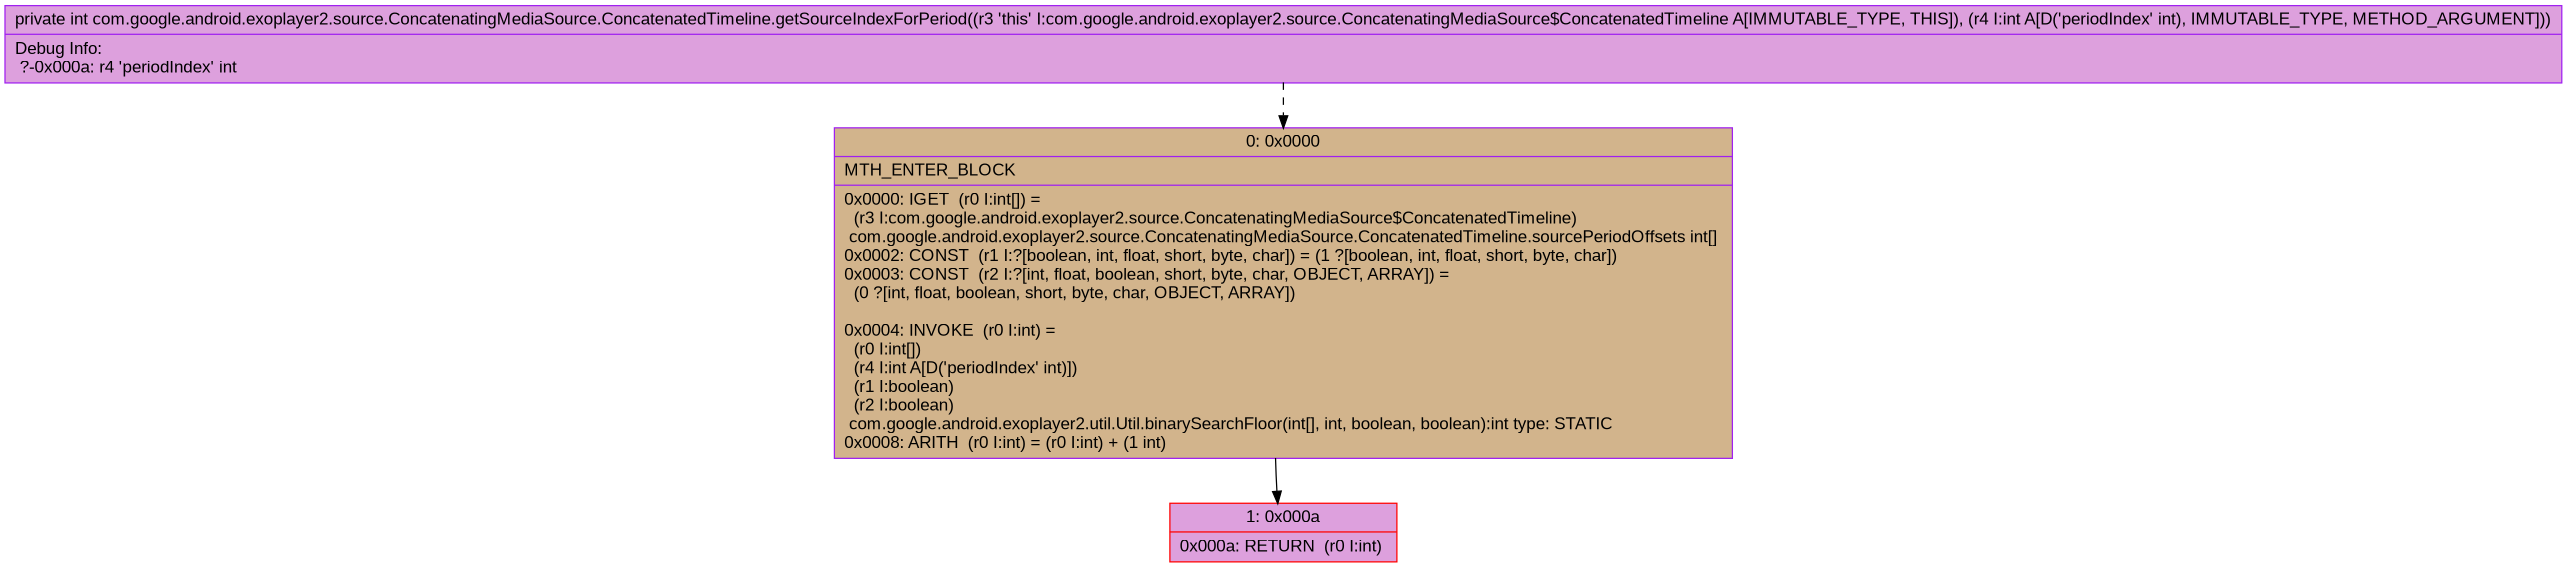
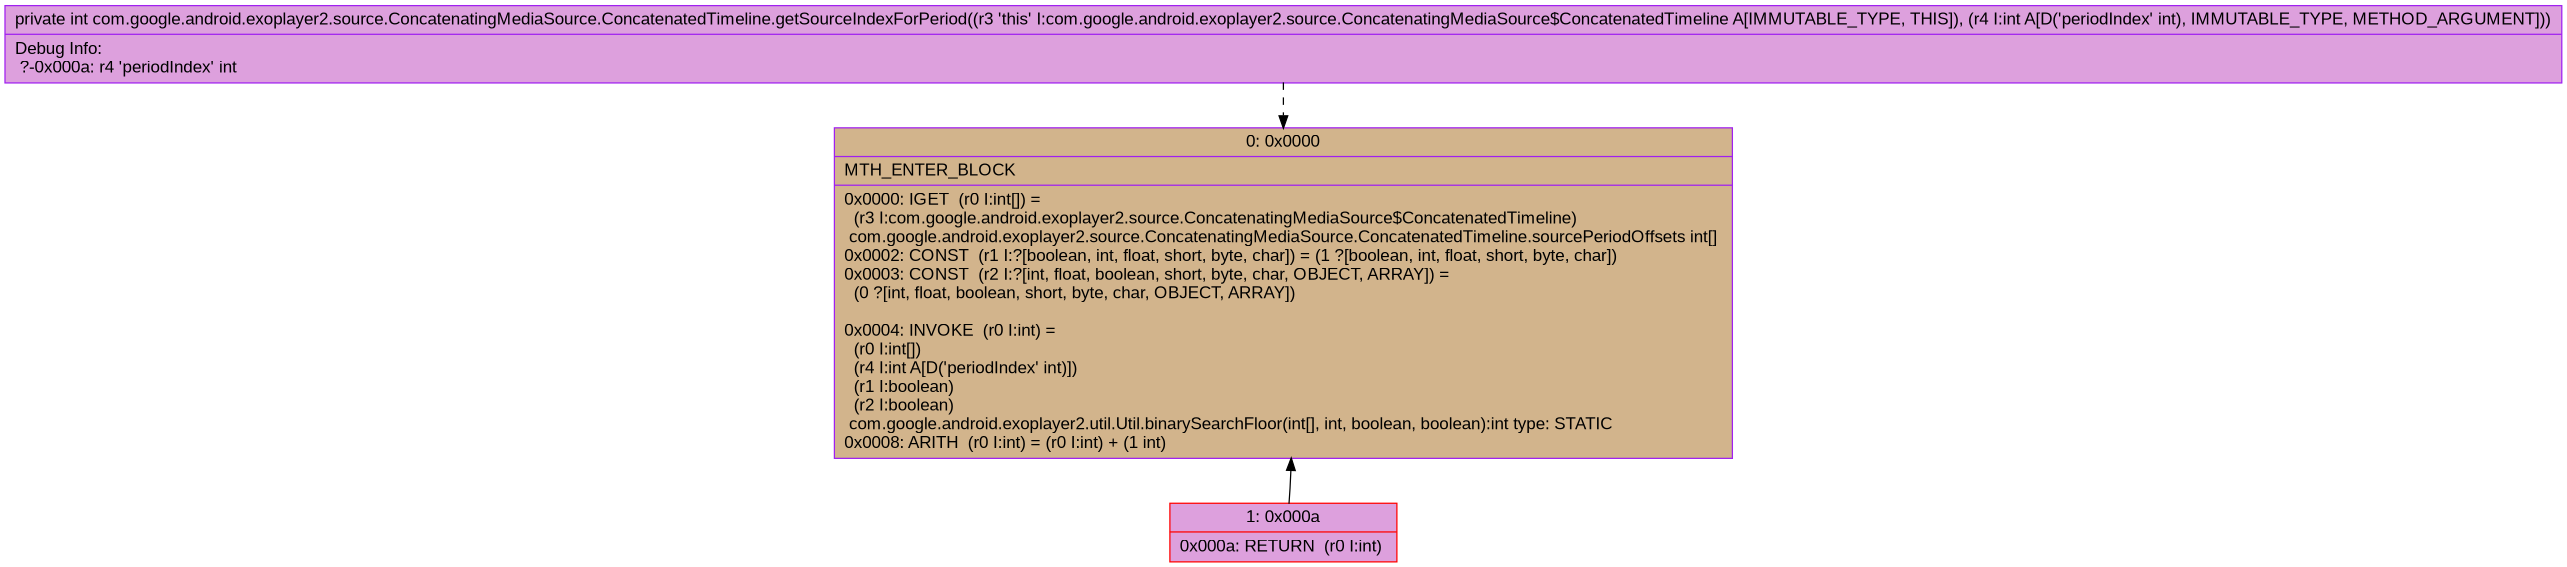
edge "0: 0x0000" -> "1: 0x000a": reversed
